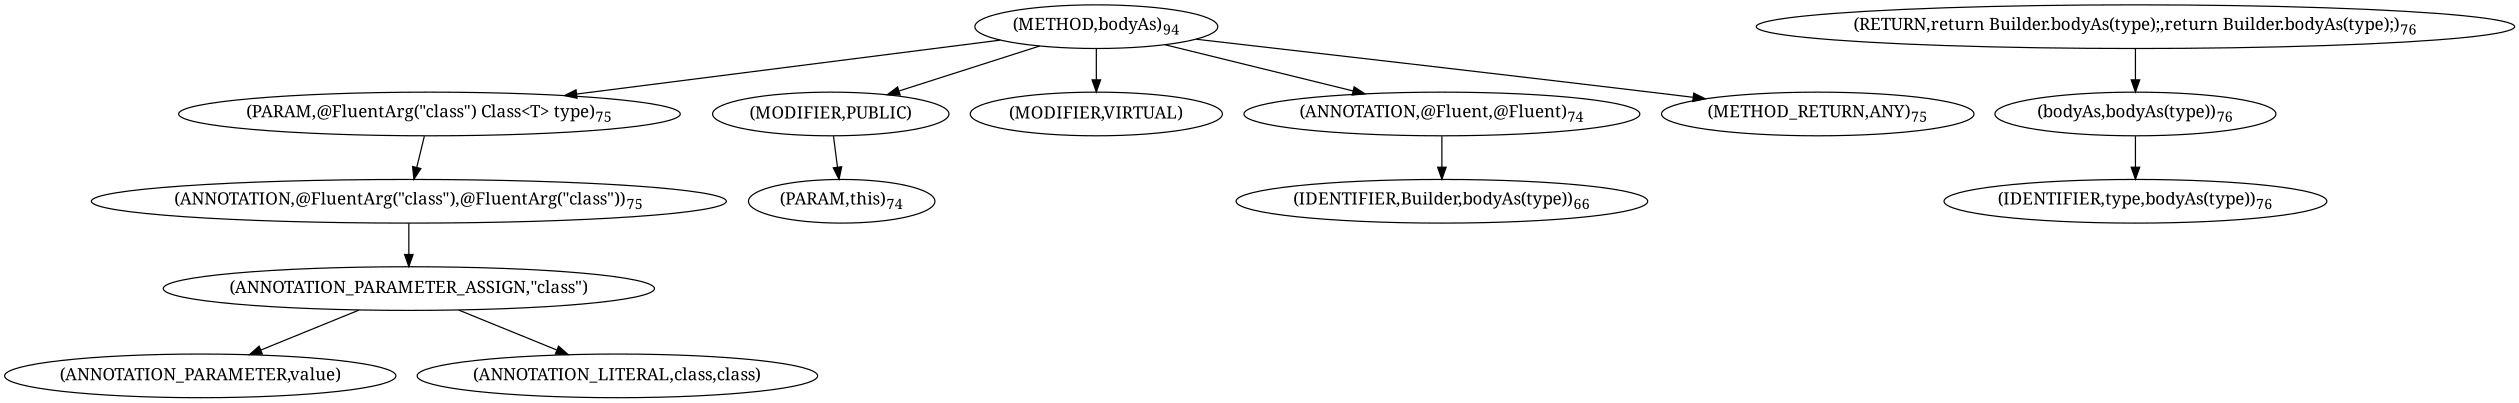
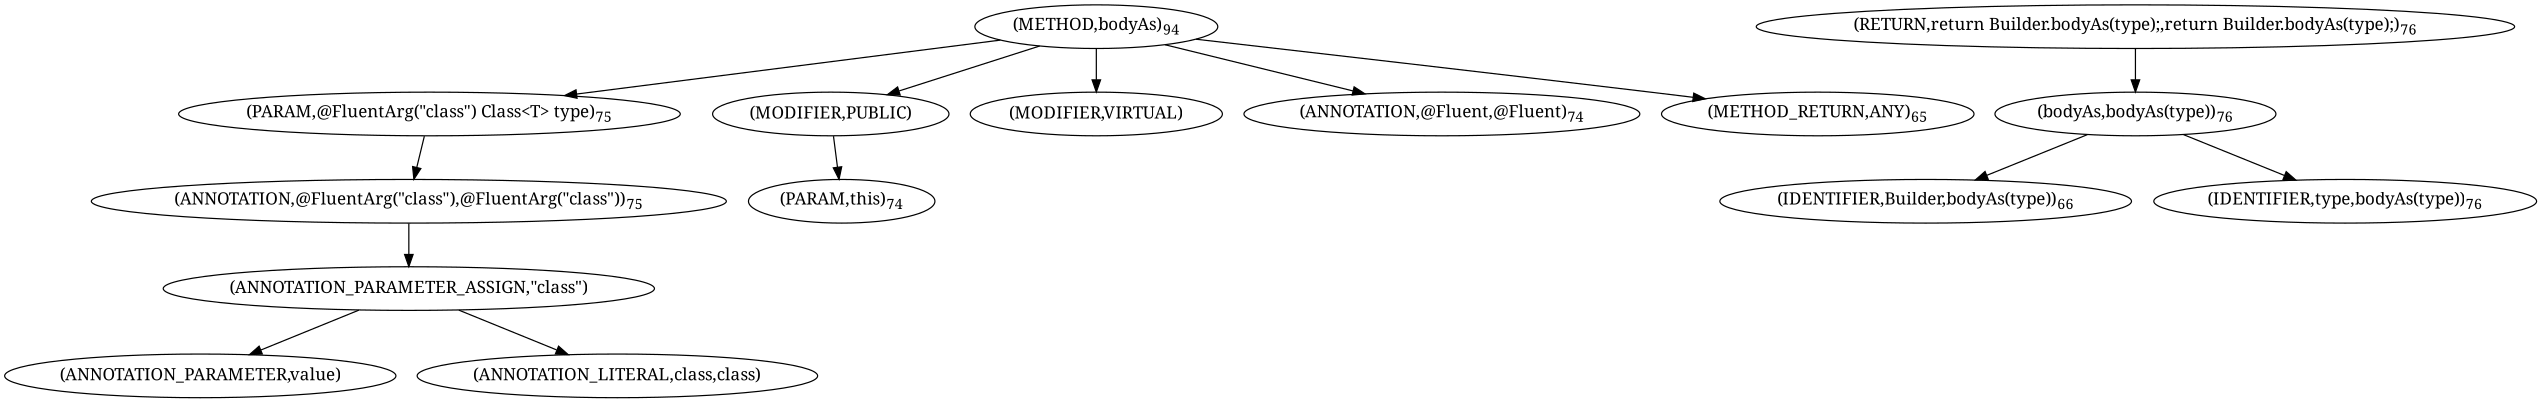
node "(METHOD_RETURN,ANY)": text "75" -> "65"
edge "(ANNOTATION,@Fluent,@Fluent)" -> "(IDENTIFIER,Builder,bodyAs(type))": now "(bodyAs,bodyAs(type))" -> "(IDENTIFIER,Builder,bodyAs(type))"
